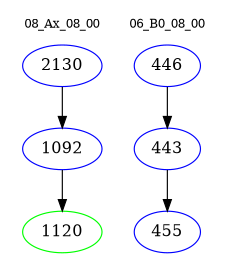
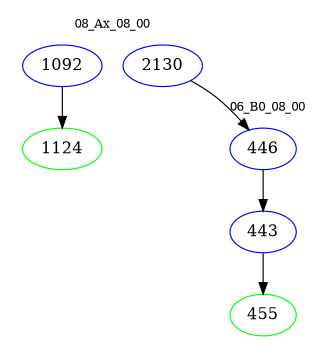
edge "2130" -> "1092": now "2130" -> "446"
node "1120": label "1120" -> "1124"
node "455": color blue -> green
